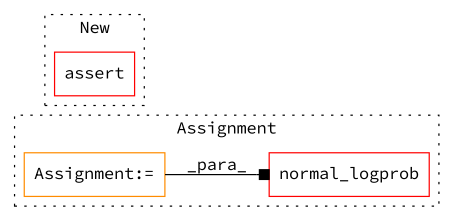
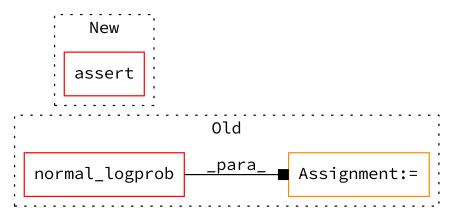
cluster "Assignment": label "Assignment" -> "Old"
edge "Assignment:=" -> "normal_logprob": reversed
